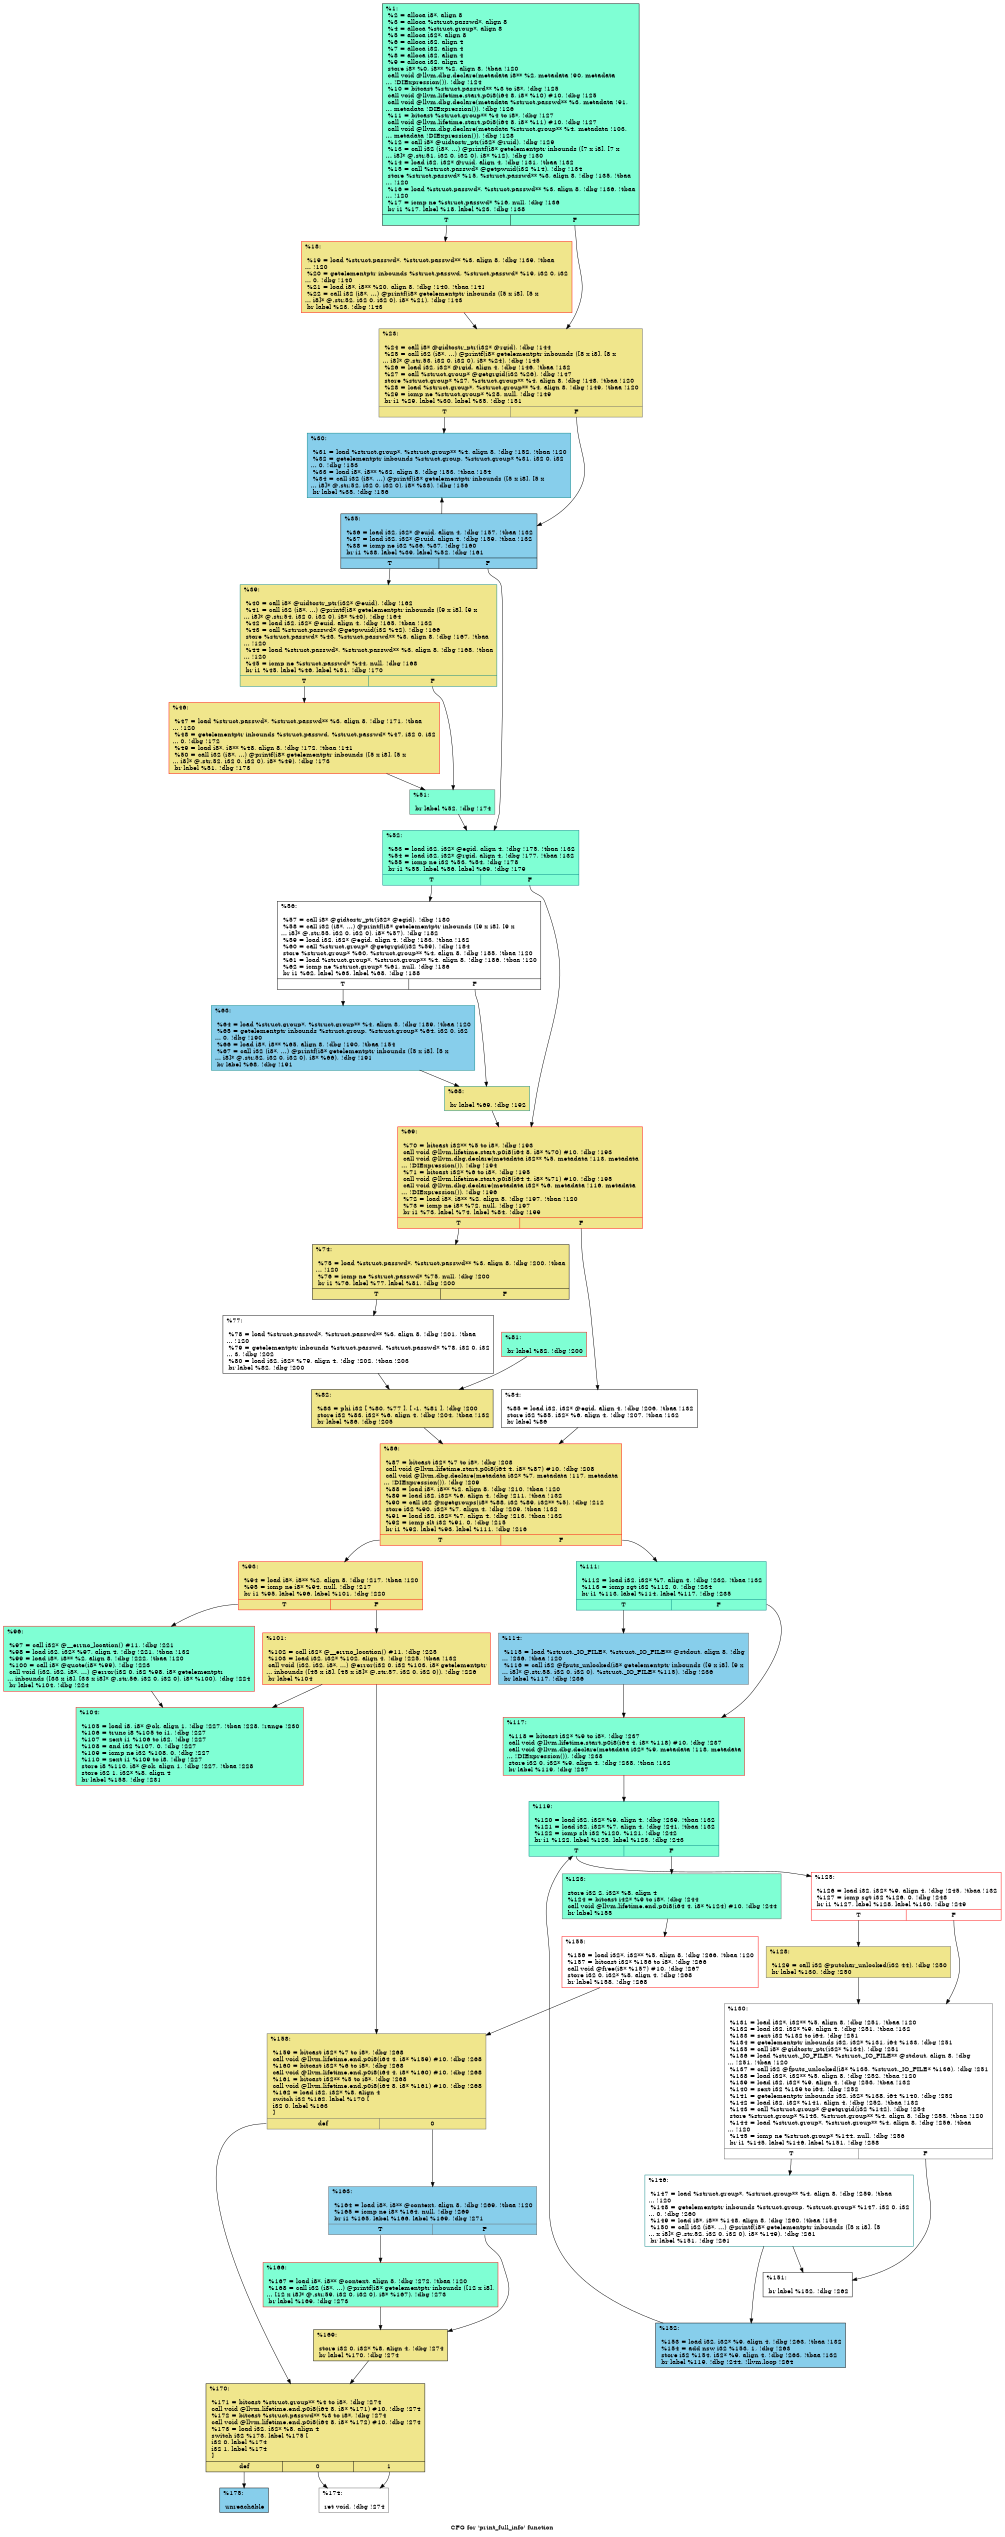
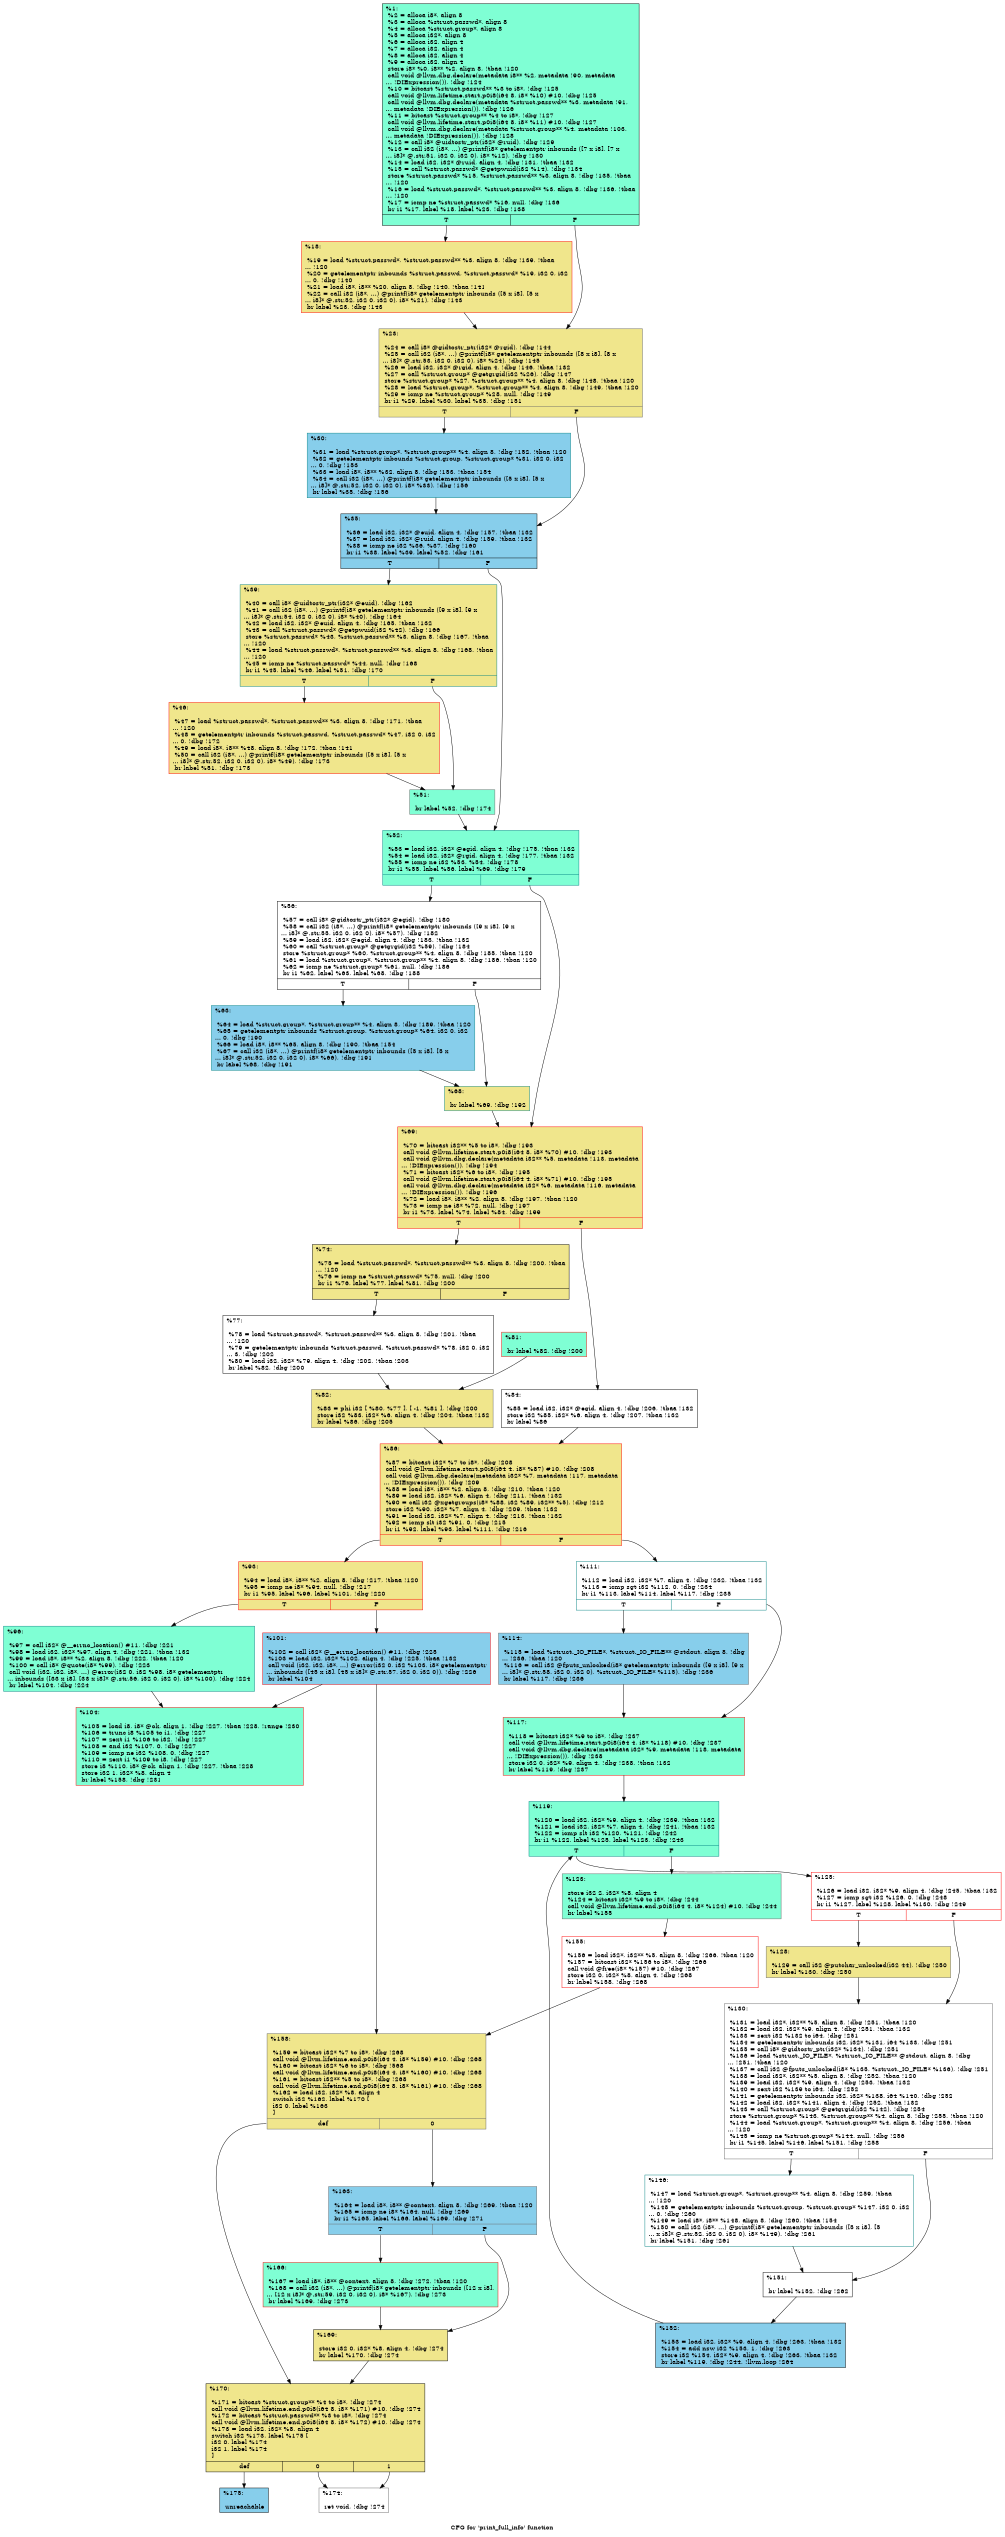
edge "%35:" -> "%30:": reversed
node "%82:": color black -> gray40
node "%111:": fillcolor aquamarine -> white
node "%96:": color red -> teal
node "%101:": fillcolor khaki -> skyblue
node "%123:": text "%124 = bitcast i42* %9 to i8*, !dbg !244" -> "%124 = bitcast i32* %9 to i8*, !dbg !244"
node "%158:": text "%160 = bitcast i32* %6 to i8*, !dbg !268" -> "%160 = bitcast i32* %6 to i8*, !dbg !568"
edge "%146:" -> "%152:": now "%151:" -> "%152:"
